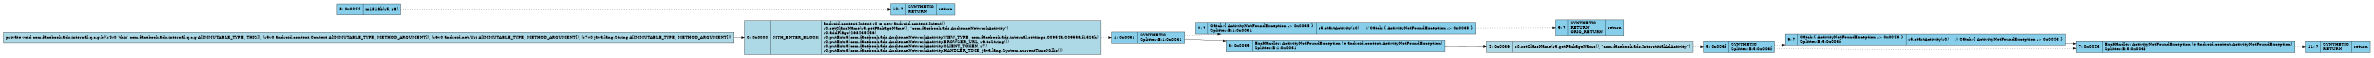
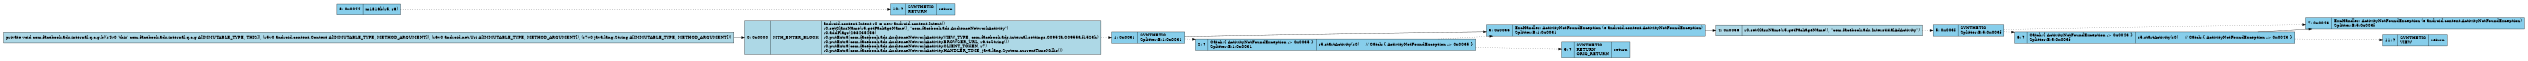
edge "2: ?" -> "3: 0x0035": added
edge "7: 0x0043" -> "11: ?": now "6: ?" -> "11: ?"
node "11: ?": text "RETURN" -> "VIEW"
